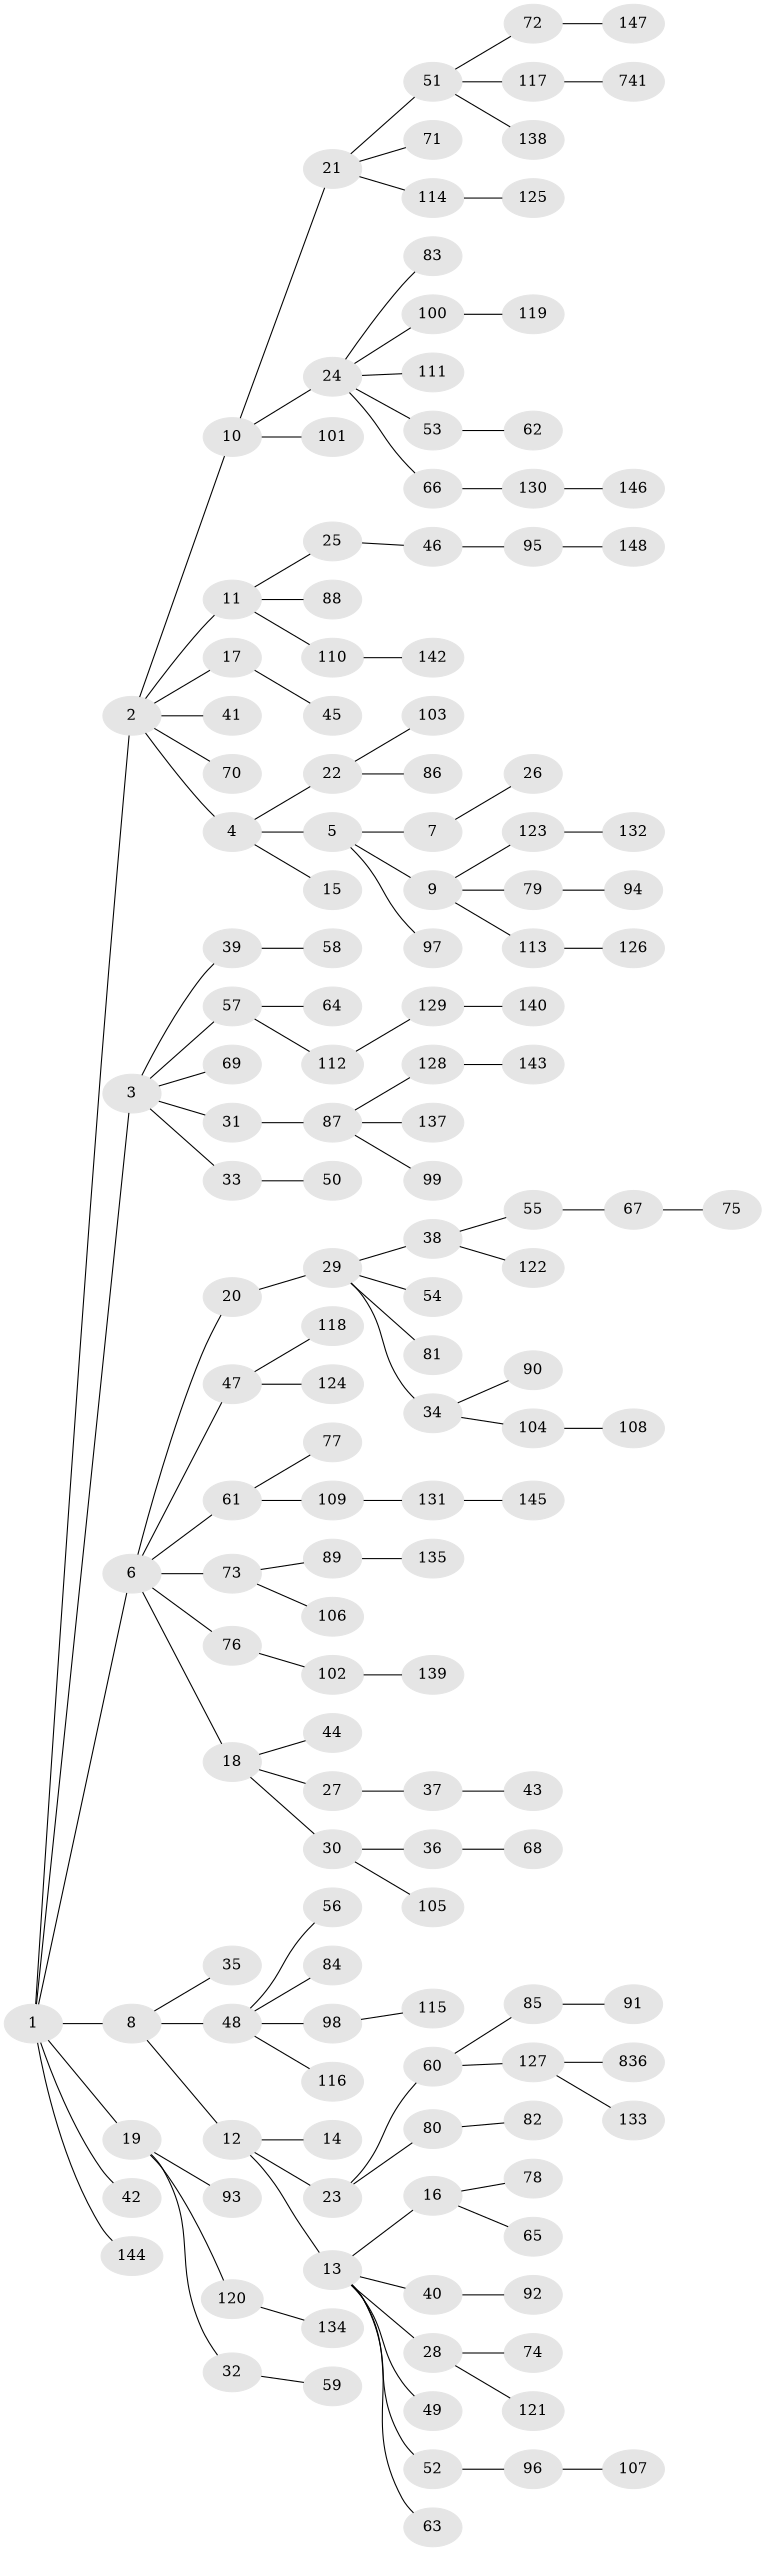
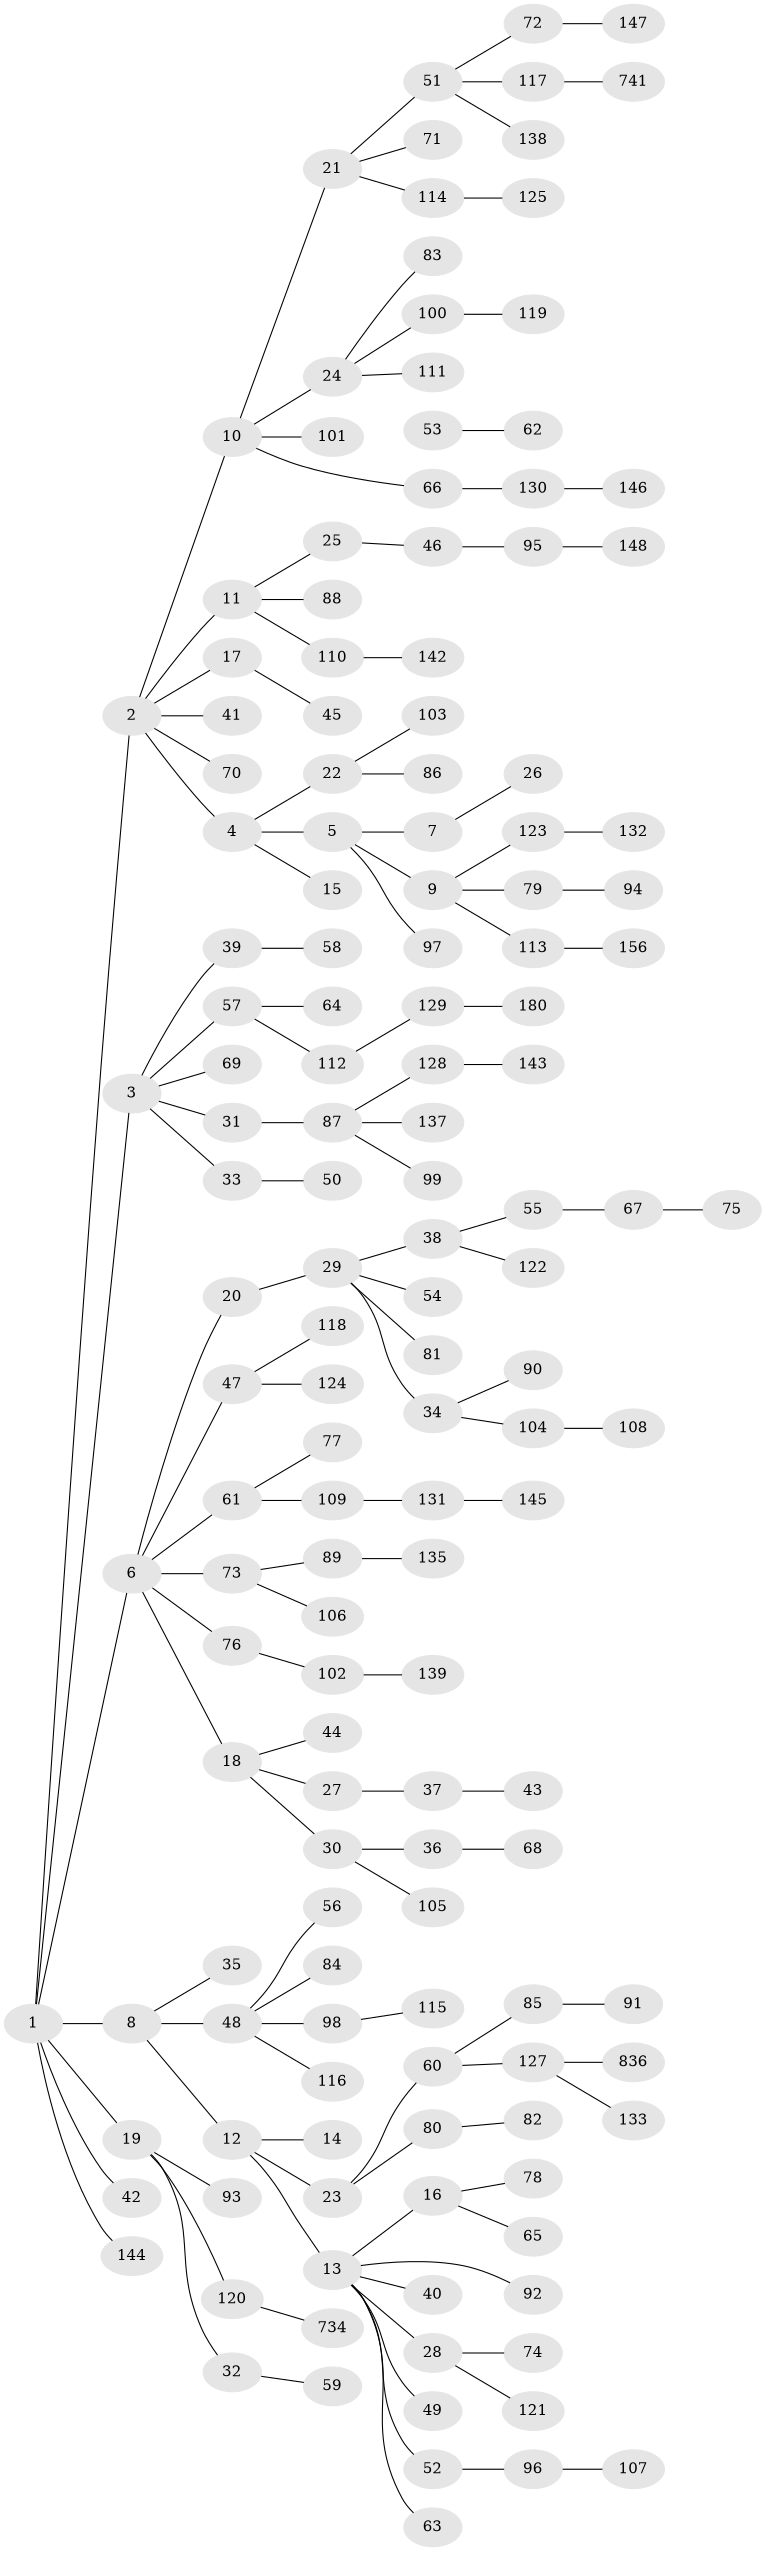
edge "24" -- "53": removed
edge "24" -- "66": now "10" -- "66"
node "126": label "126" -> "156"
node "140": label "140" -> "180"
edge "40" -- "92": now "13" -- "92"
node "134": label "134" -> "734"
